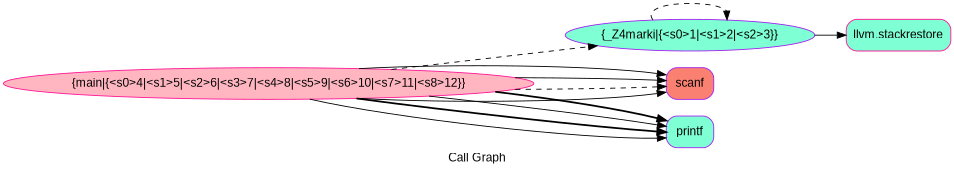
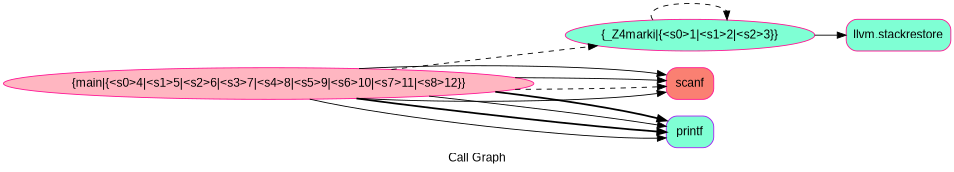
node "{_Z4marki|{<s0>1|<s1>2|<s2>3}}": color purple -> deeppink
node "scanf": color purple -> deeppink
